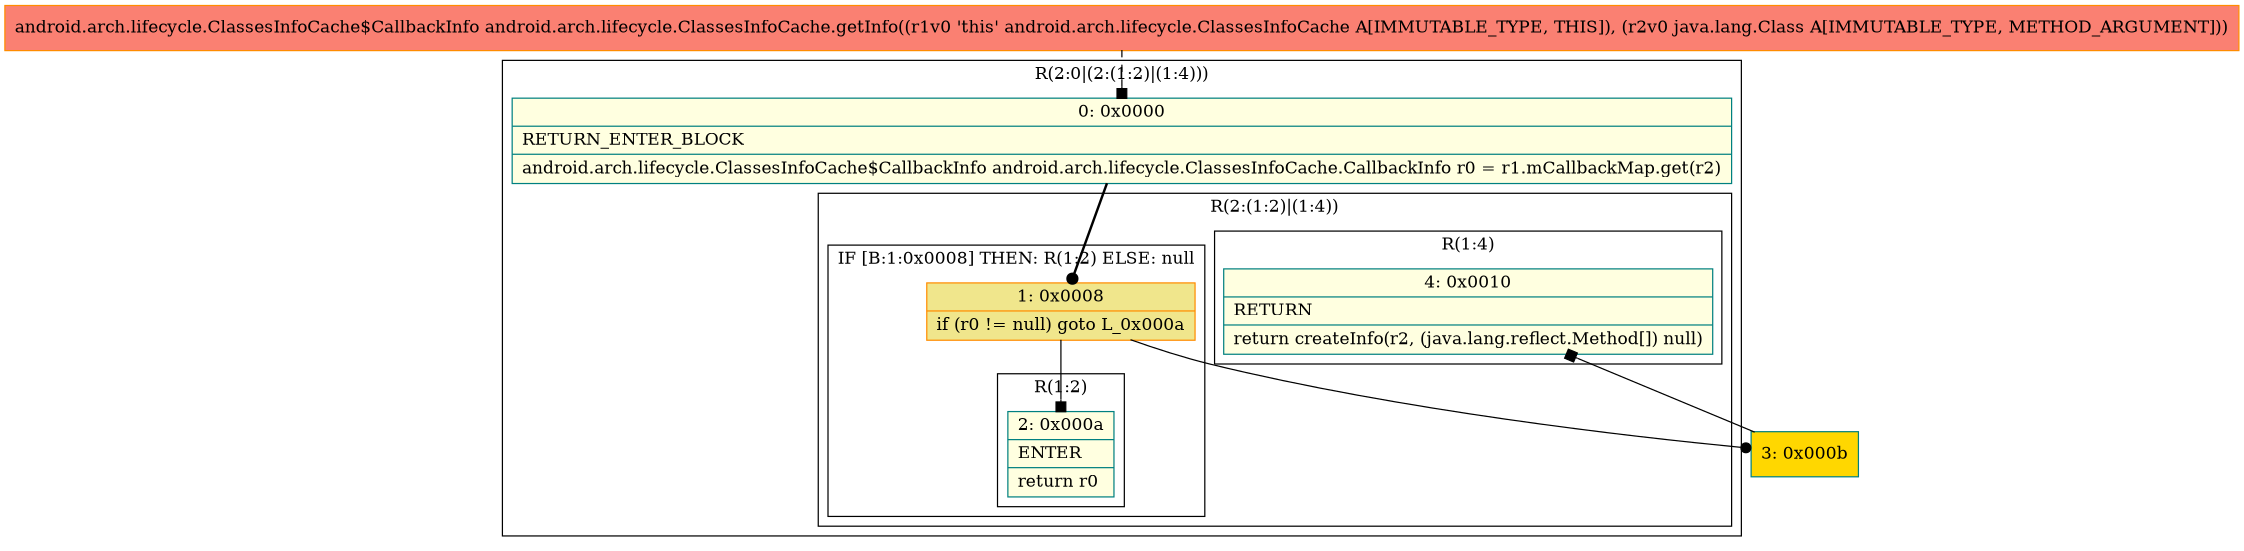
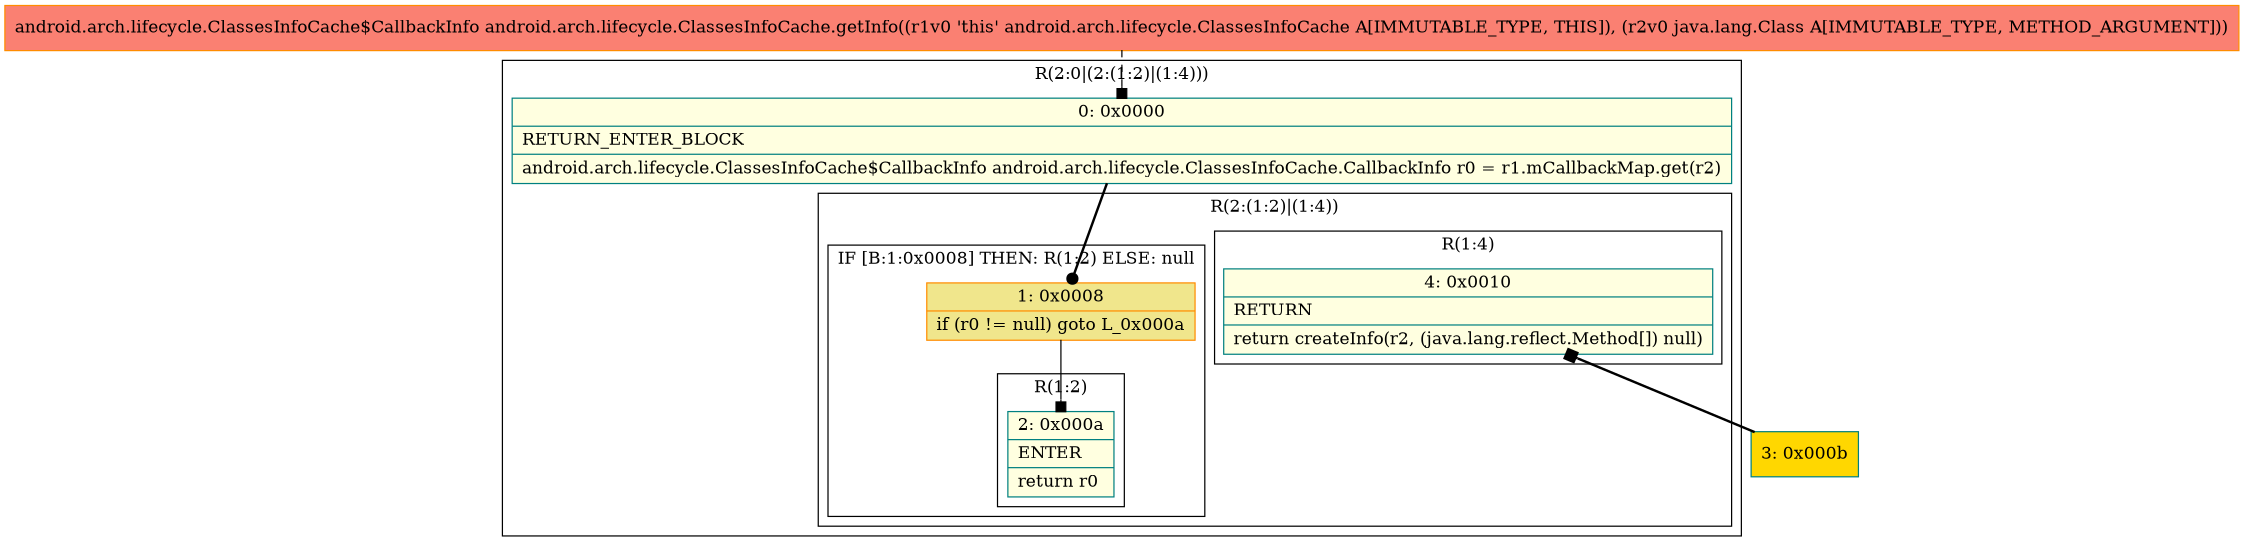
edge "3: 0x000b" -> "4: 0x0010": style solid -> bold
edge "1: 0x0008" -> "3: 0x000b": removed
